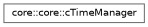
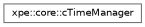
node "core::core::cTimeManager": label "core::core::cTimeManager" -> "xpe::core::cTimeManager"
